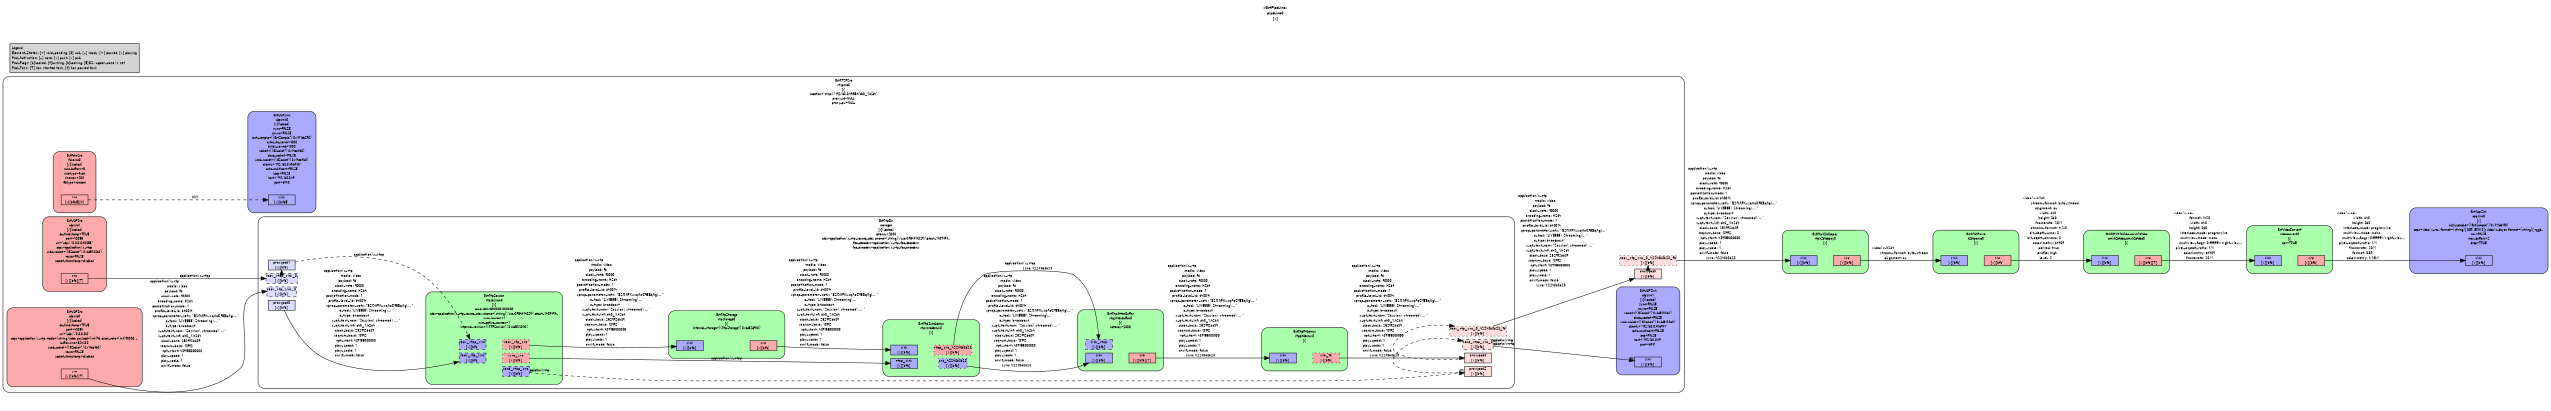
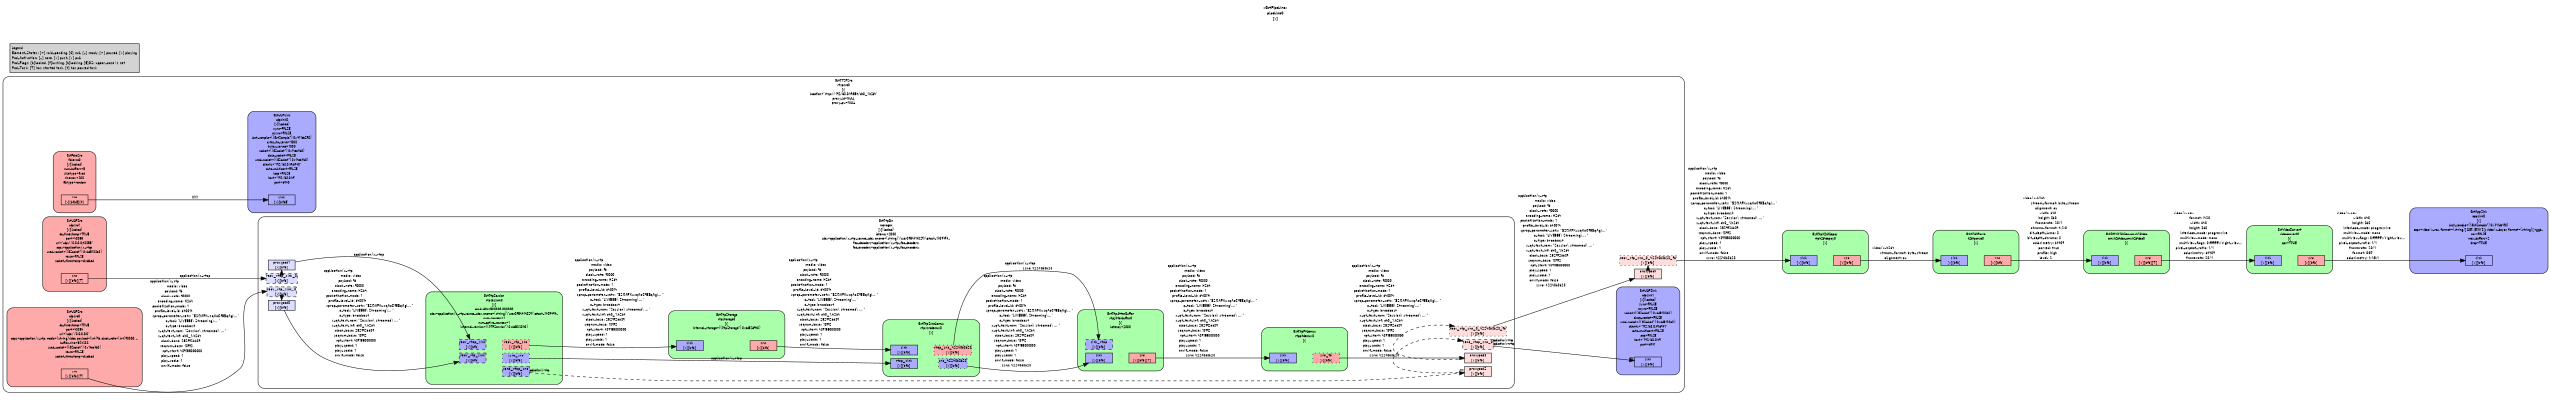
edge "src [>][bfbE][t]" -> "sink [>][bfbE]": style dashed -> solid
edge "proxypad1 [>][bfb]" -> "recv_rtcp_sink [>][bfb]": style dashed -> solid
edge "recv_rtp_sink_0 [>][bfb]" -> "proxypad0 [>][bfb]": added
node "sync_src [>][bfb]": fillcolor #ffaaaa -> #aaaaff
